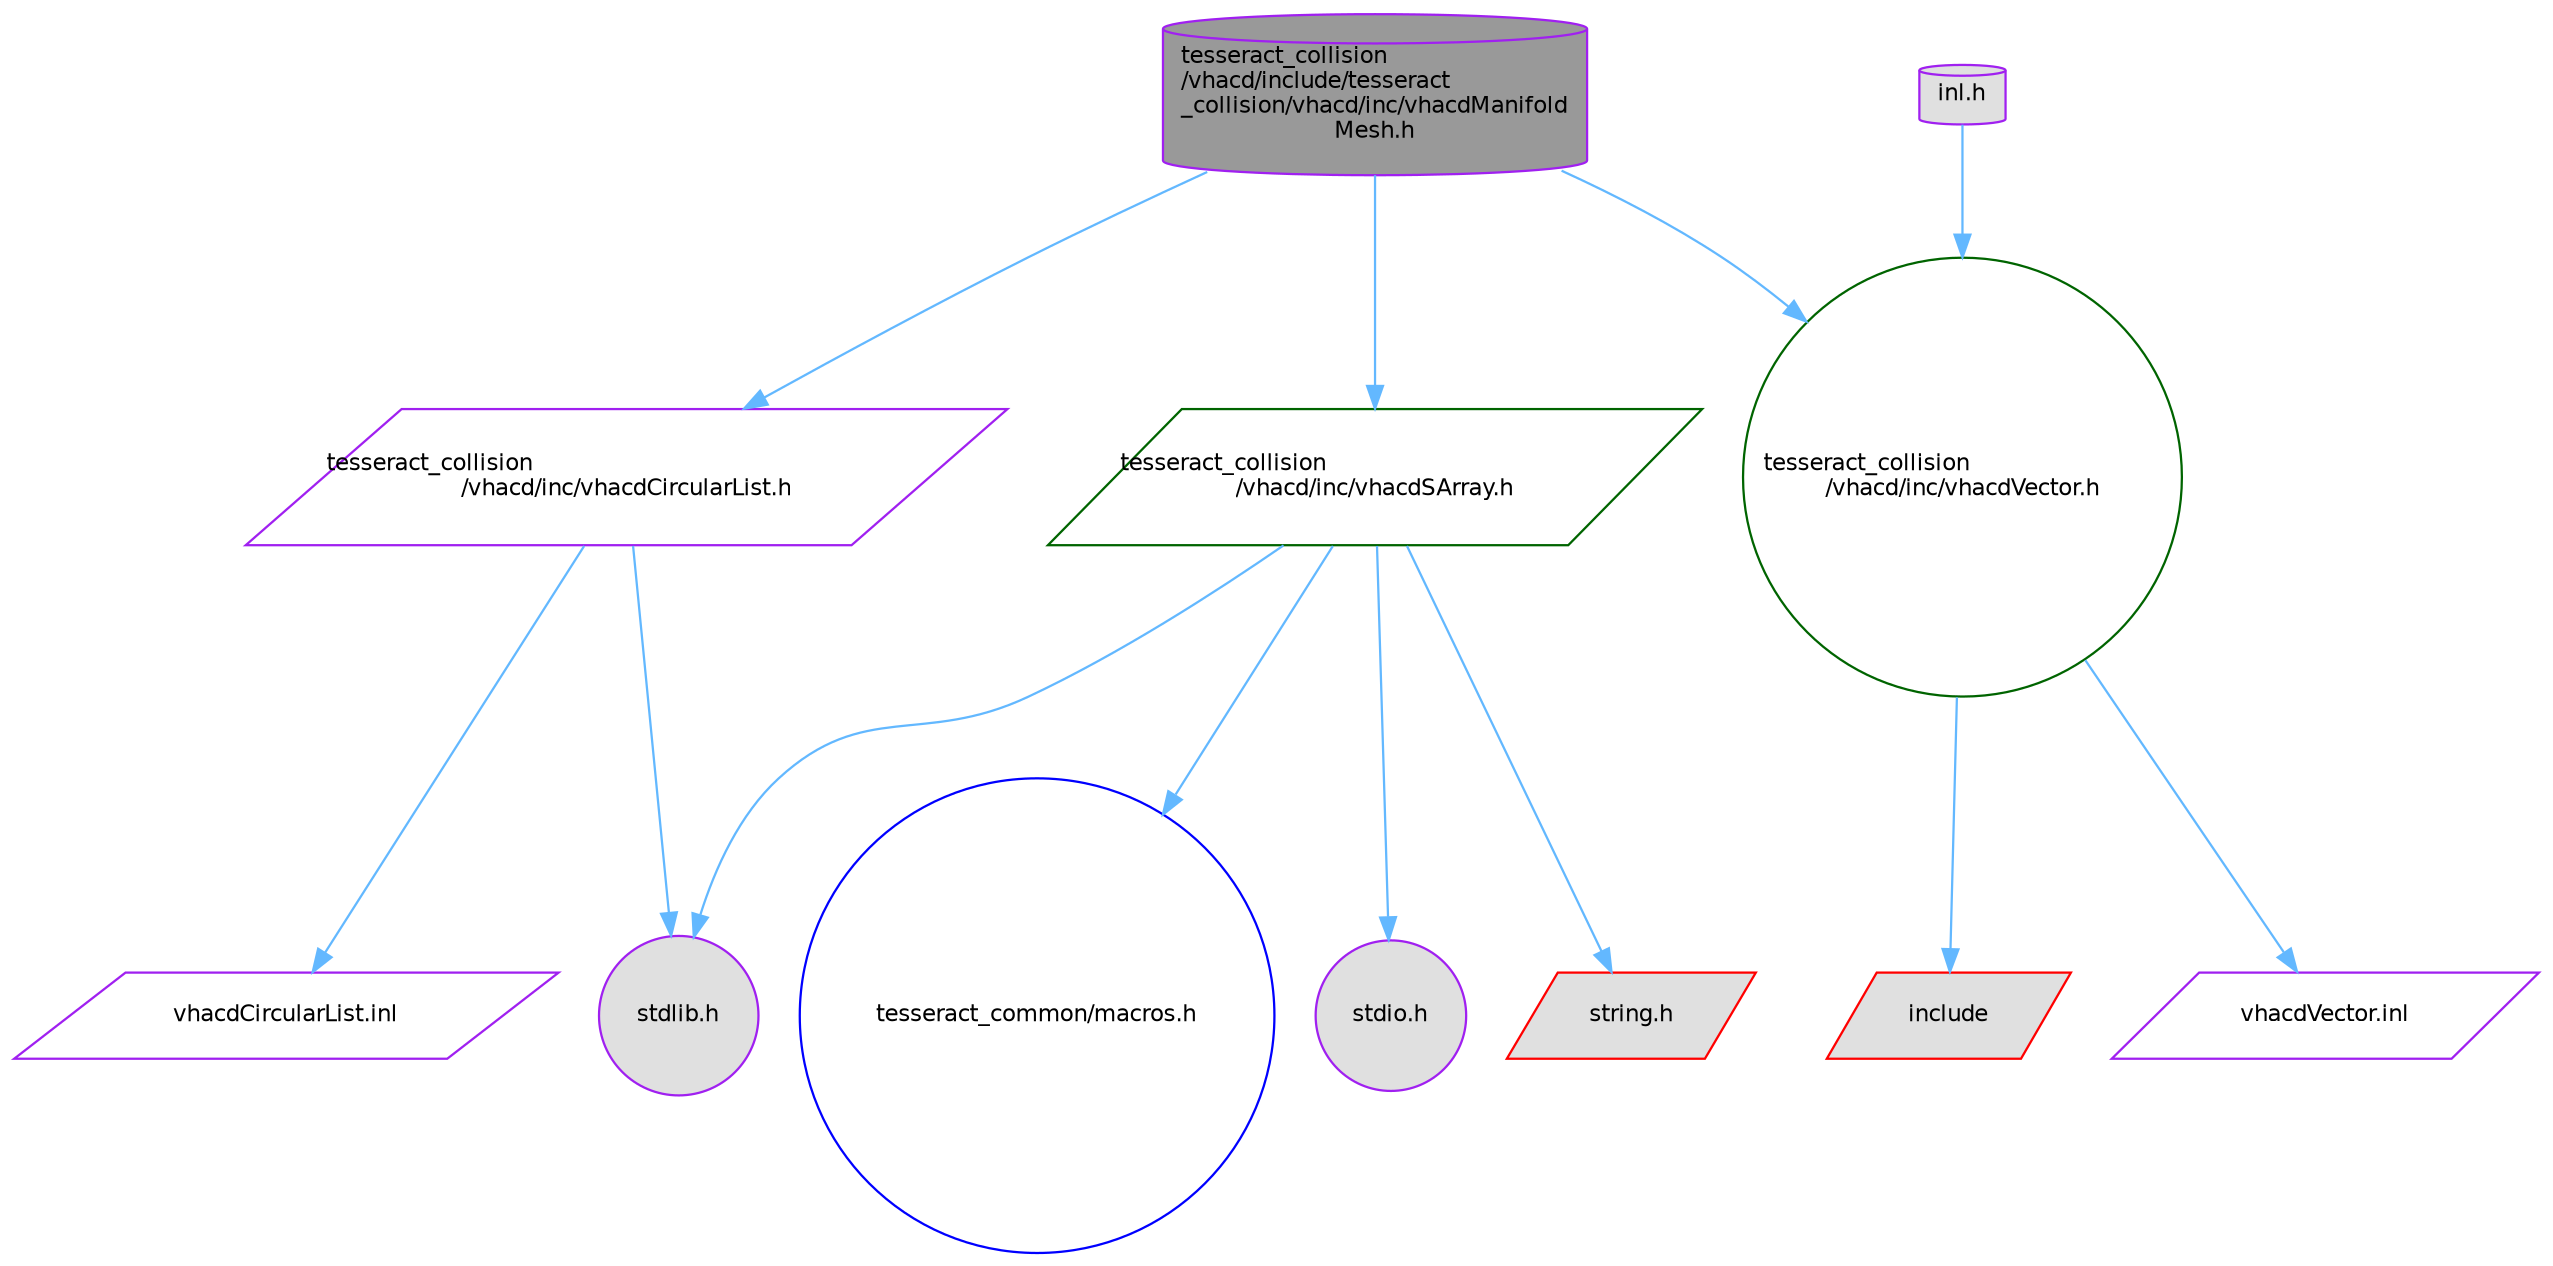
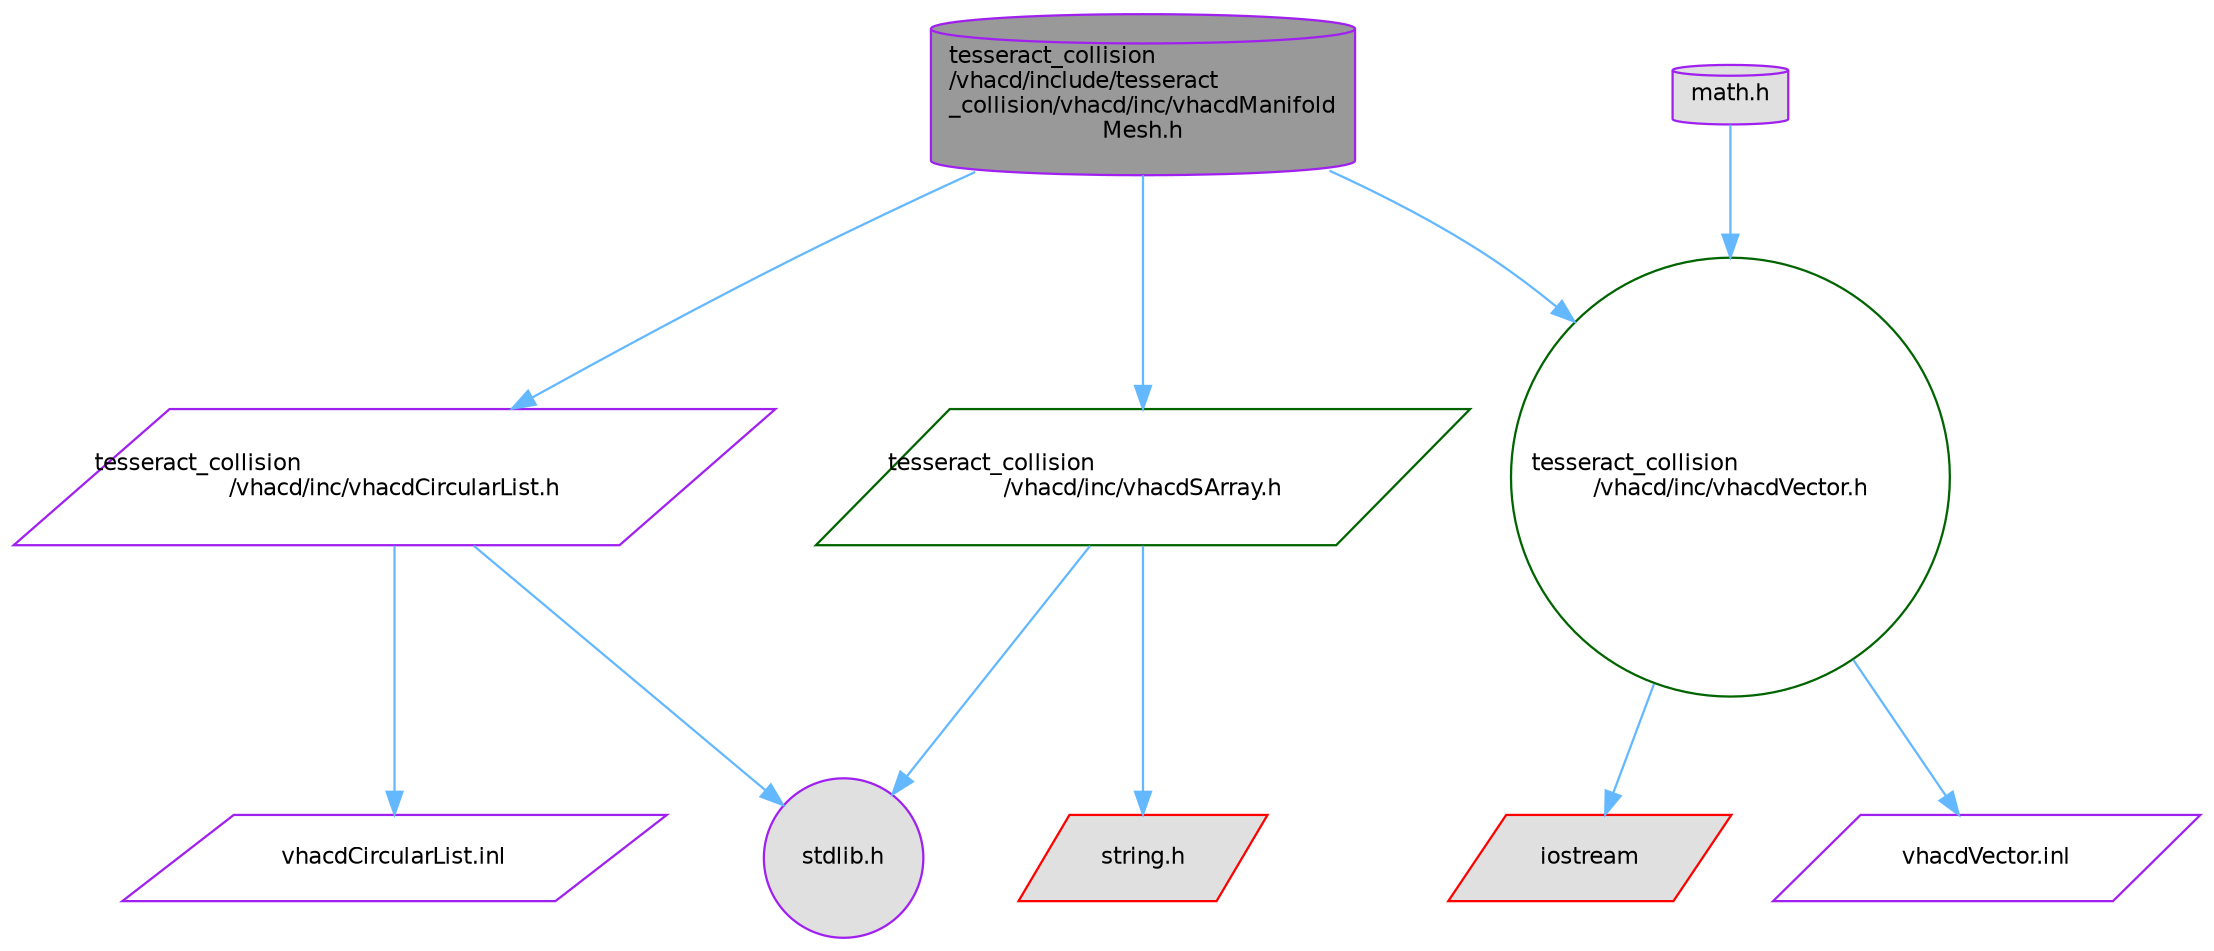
node "inl.h": label "inl.h" -> "math.h"
node "tesseract_common/macros.h": removed
node "stdio.h": removed
node "include": label "include" -> "iostream"
